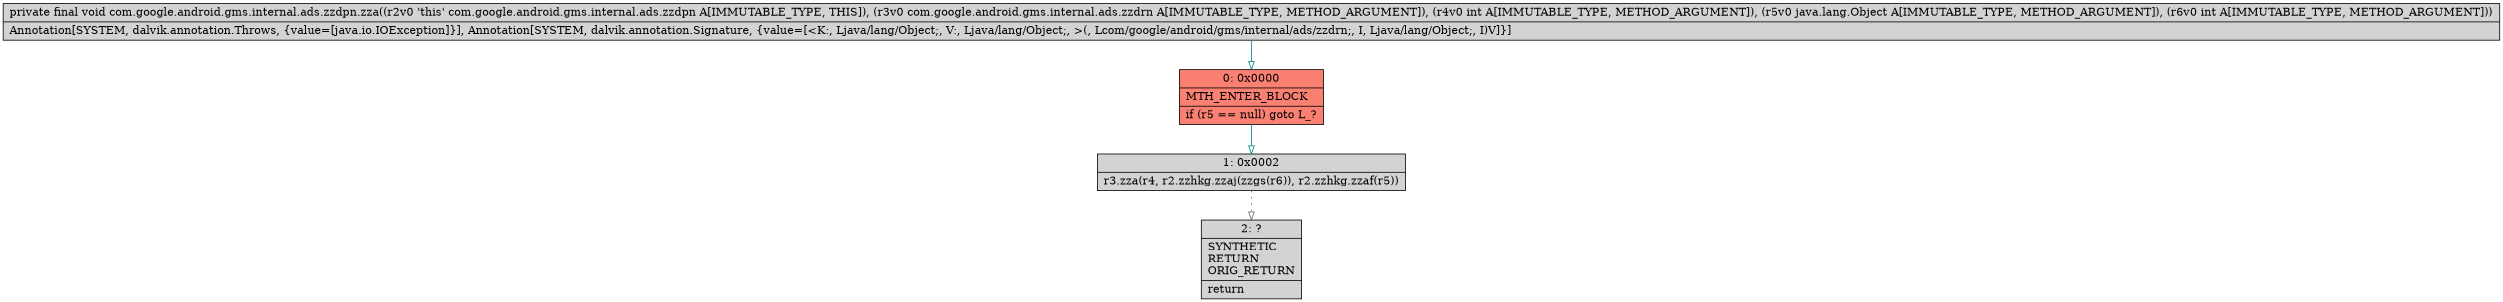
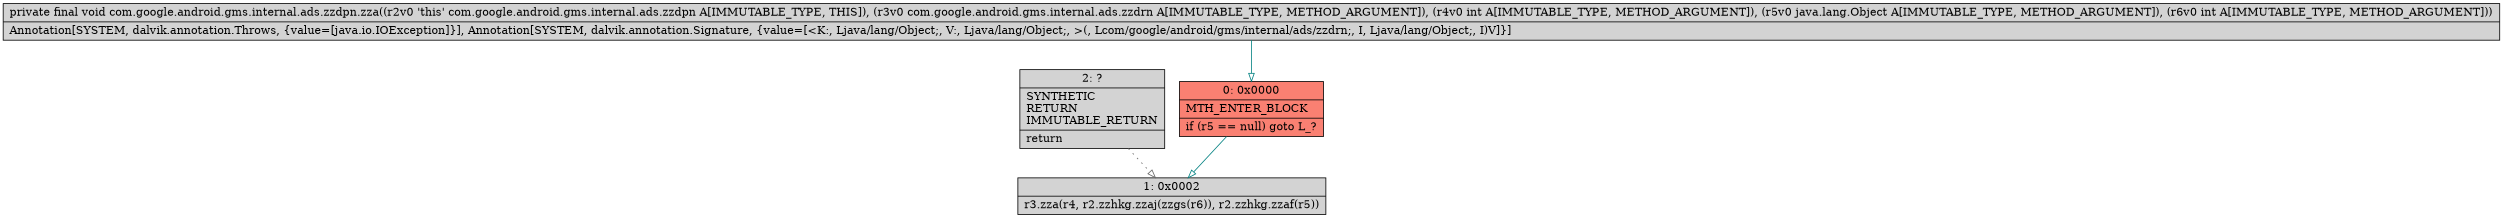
edge "1: 0x0002" -> "2: ?": reversed
node "2: ?": text "ORIG_RETURN" -> "IMMUTABLE_RETURN"
